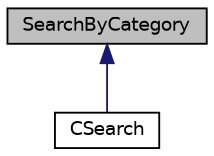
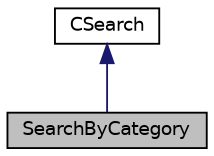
edge "CSearch" -> "SearchByCategory": reversed
